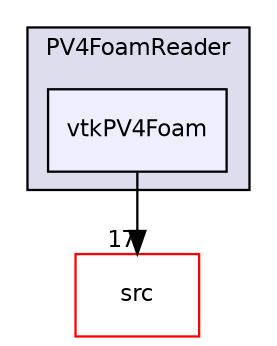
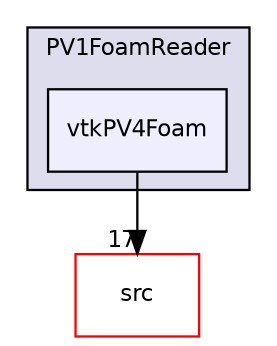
cluster "PV4FoamReader": label "PV4FoamReader" -> "PV1FoamReader"
